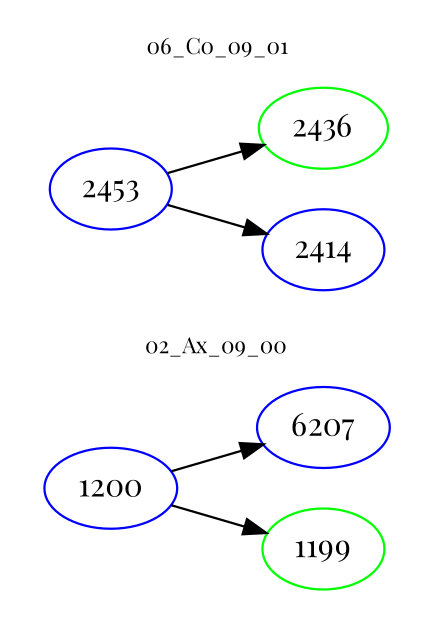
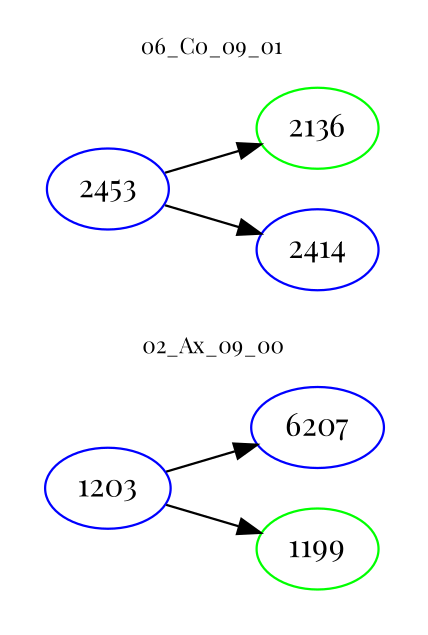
node "2436": label "2436" -> "2136"
node "1200": label "1200" -> "1203"
